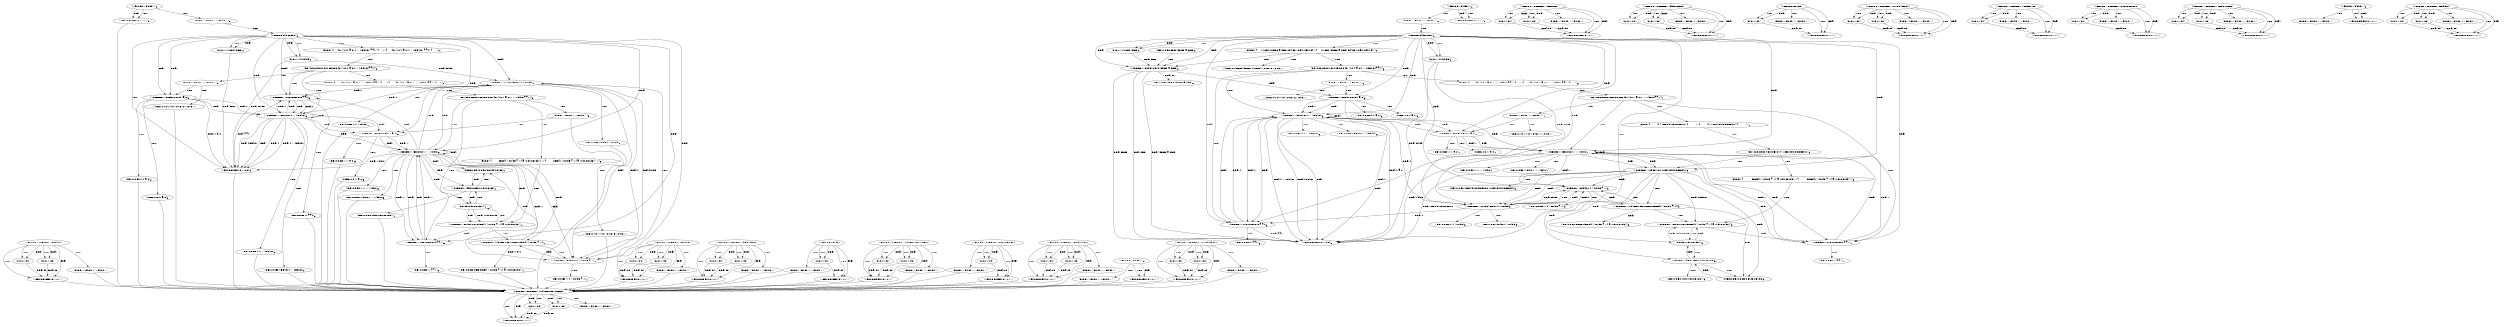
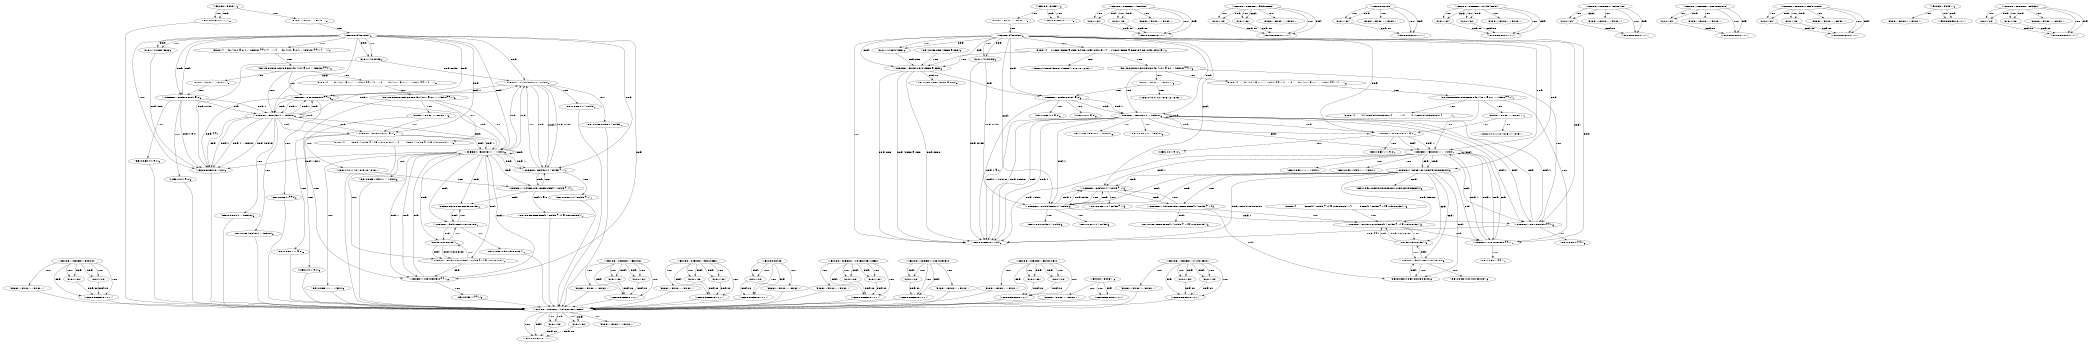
node "<(LOCAL,int h: int)<SUB>2</SUB>>": removed
node "(CONTROL_STRUCTURE,IF,if (!use_high_bit_depth_))": removed
edge "(<operator>.logicalNot,!use_high_bit_depth_)" -> "(IDENTIFIER,use_high_bit_depth_,!use_high_bit_depth_)": label "AST: " -> "DDG: "
edge "(<operator>.assignment,data[h * stride + w] = rnd_.Rand8())" -> "(<operator>.indirectIndexAccess,data[h * stride + w])": now "<(LOCAL,int w: int)<SUB>3</SUB>>" -> "(<operator>.indirectIndexAccess,data[h * stride + w])"
